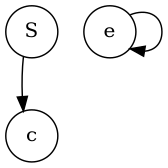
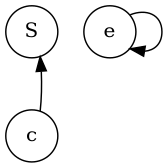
edge "S" -> "c": reversed
